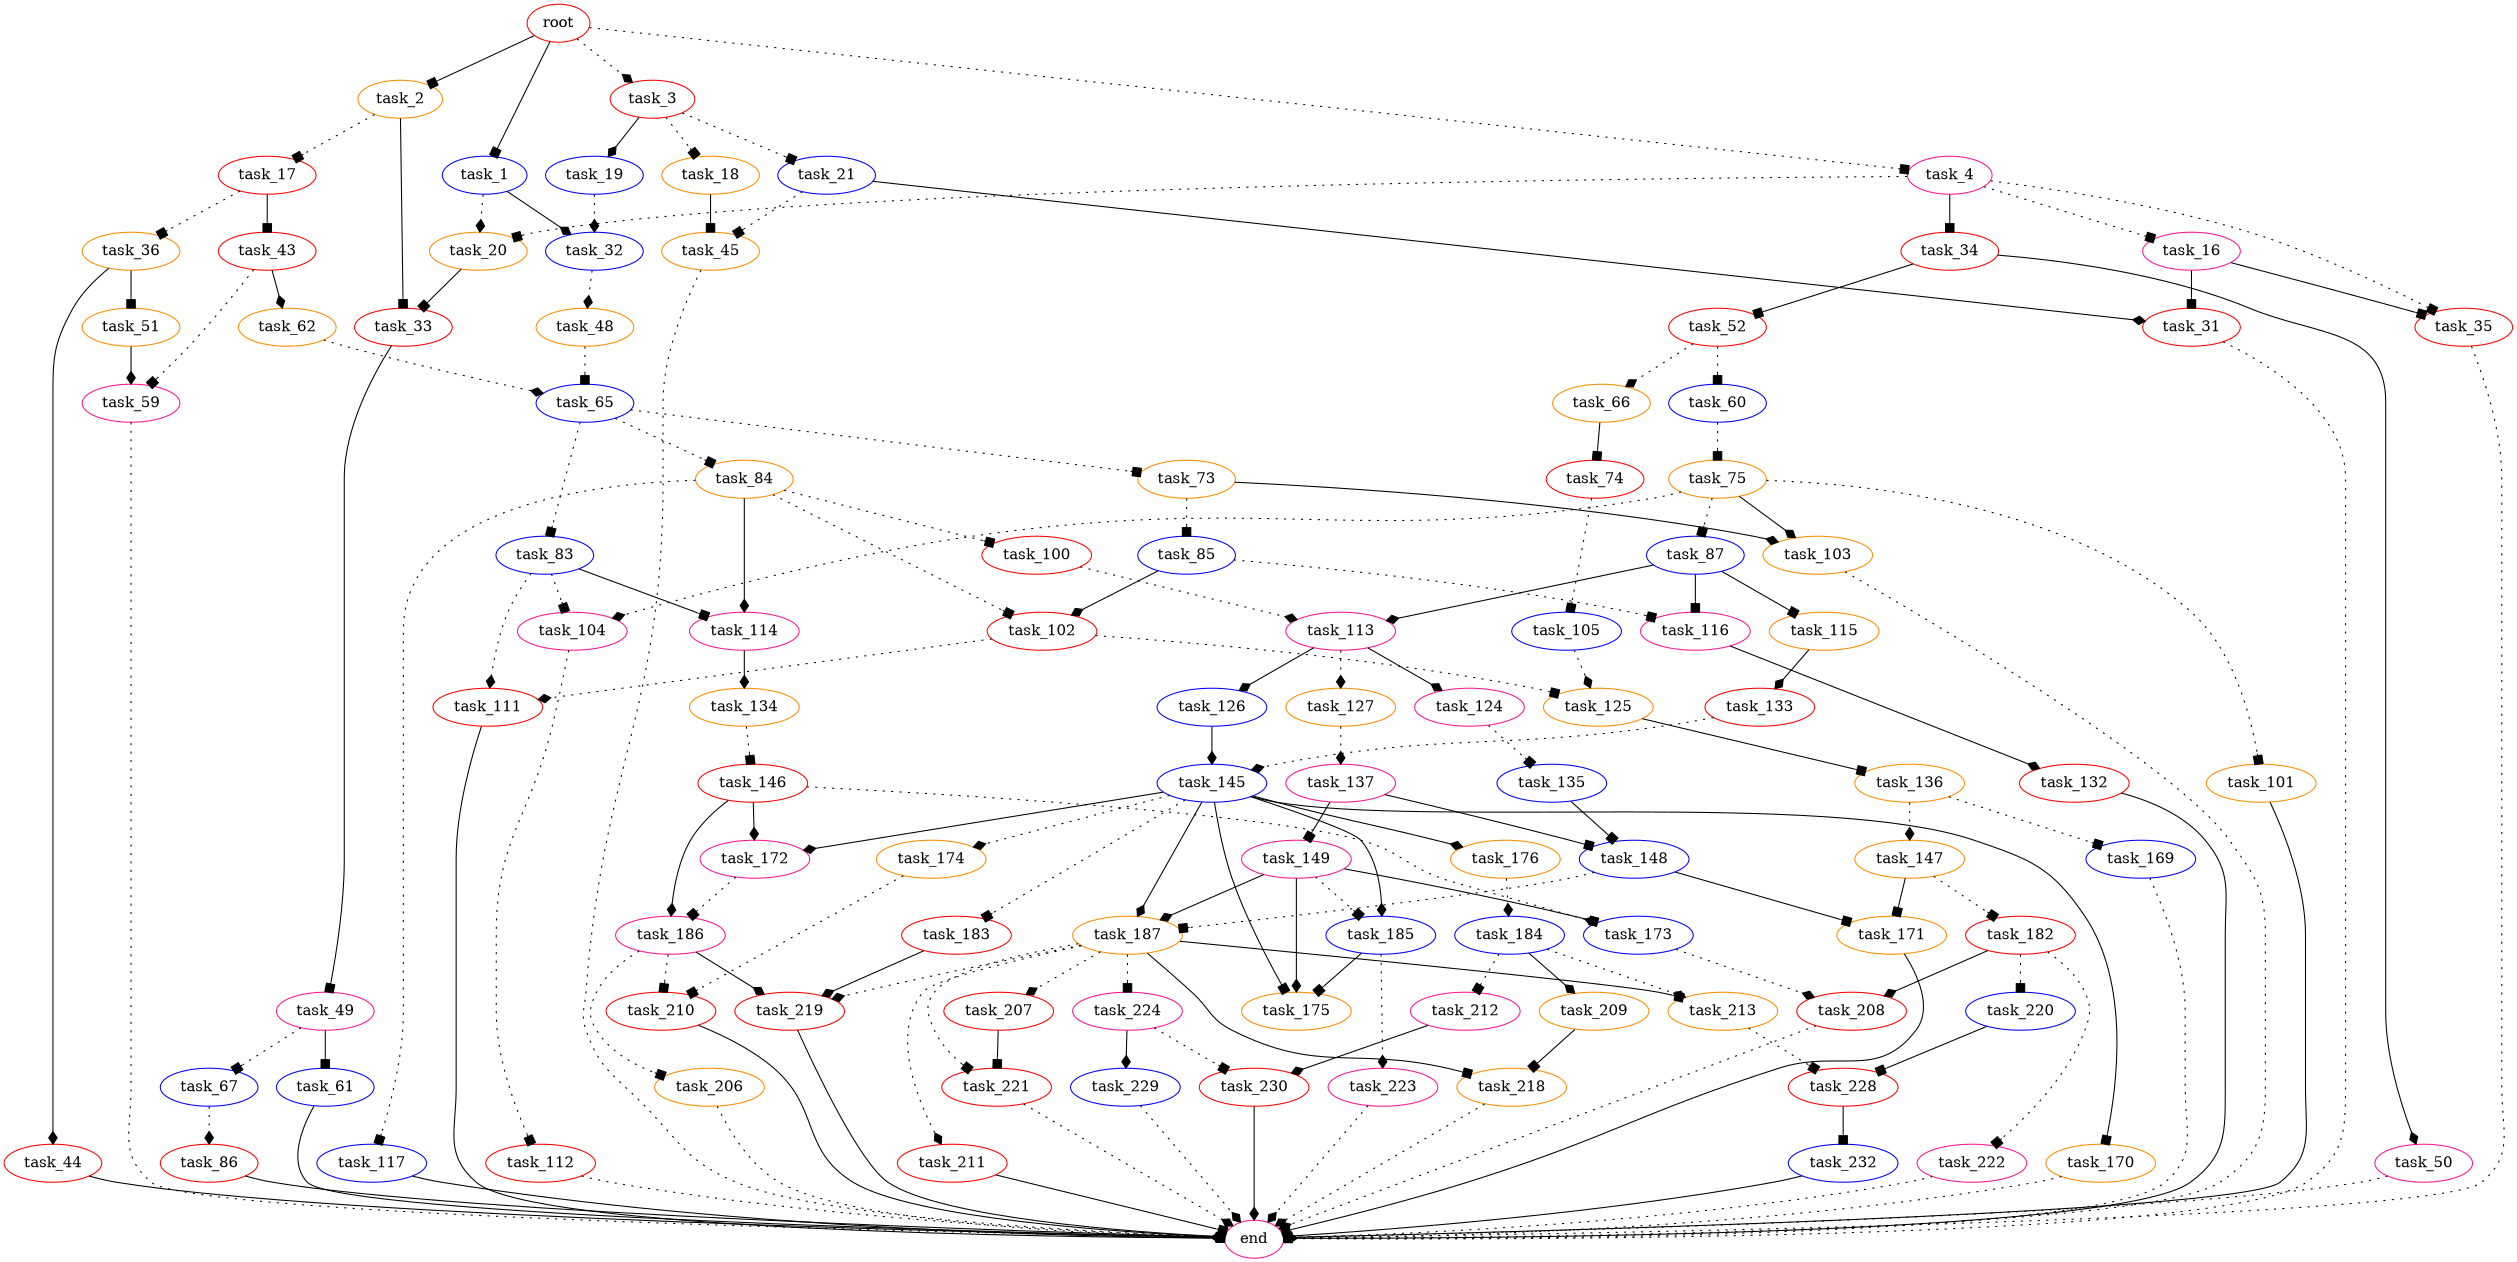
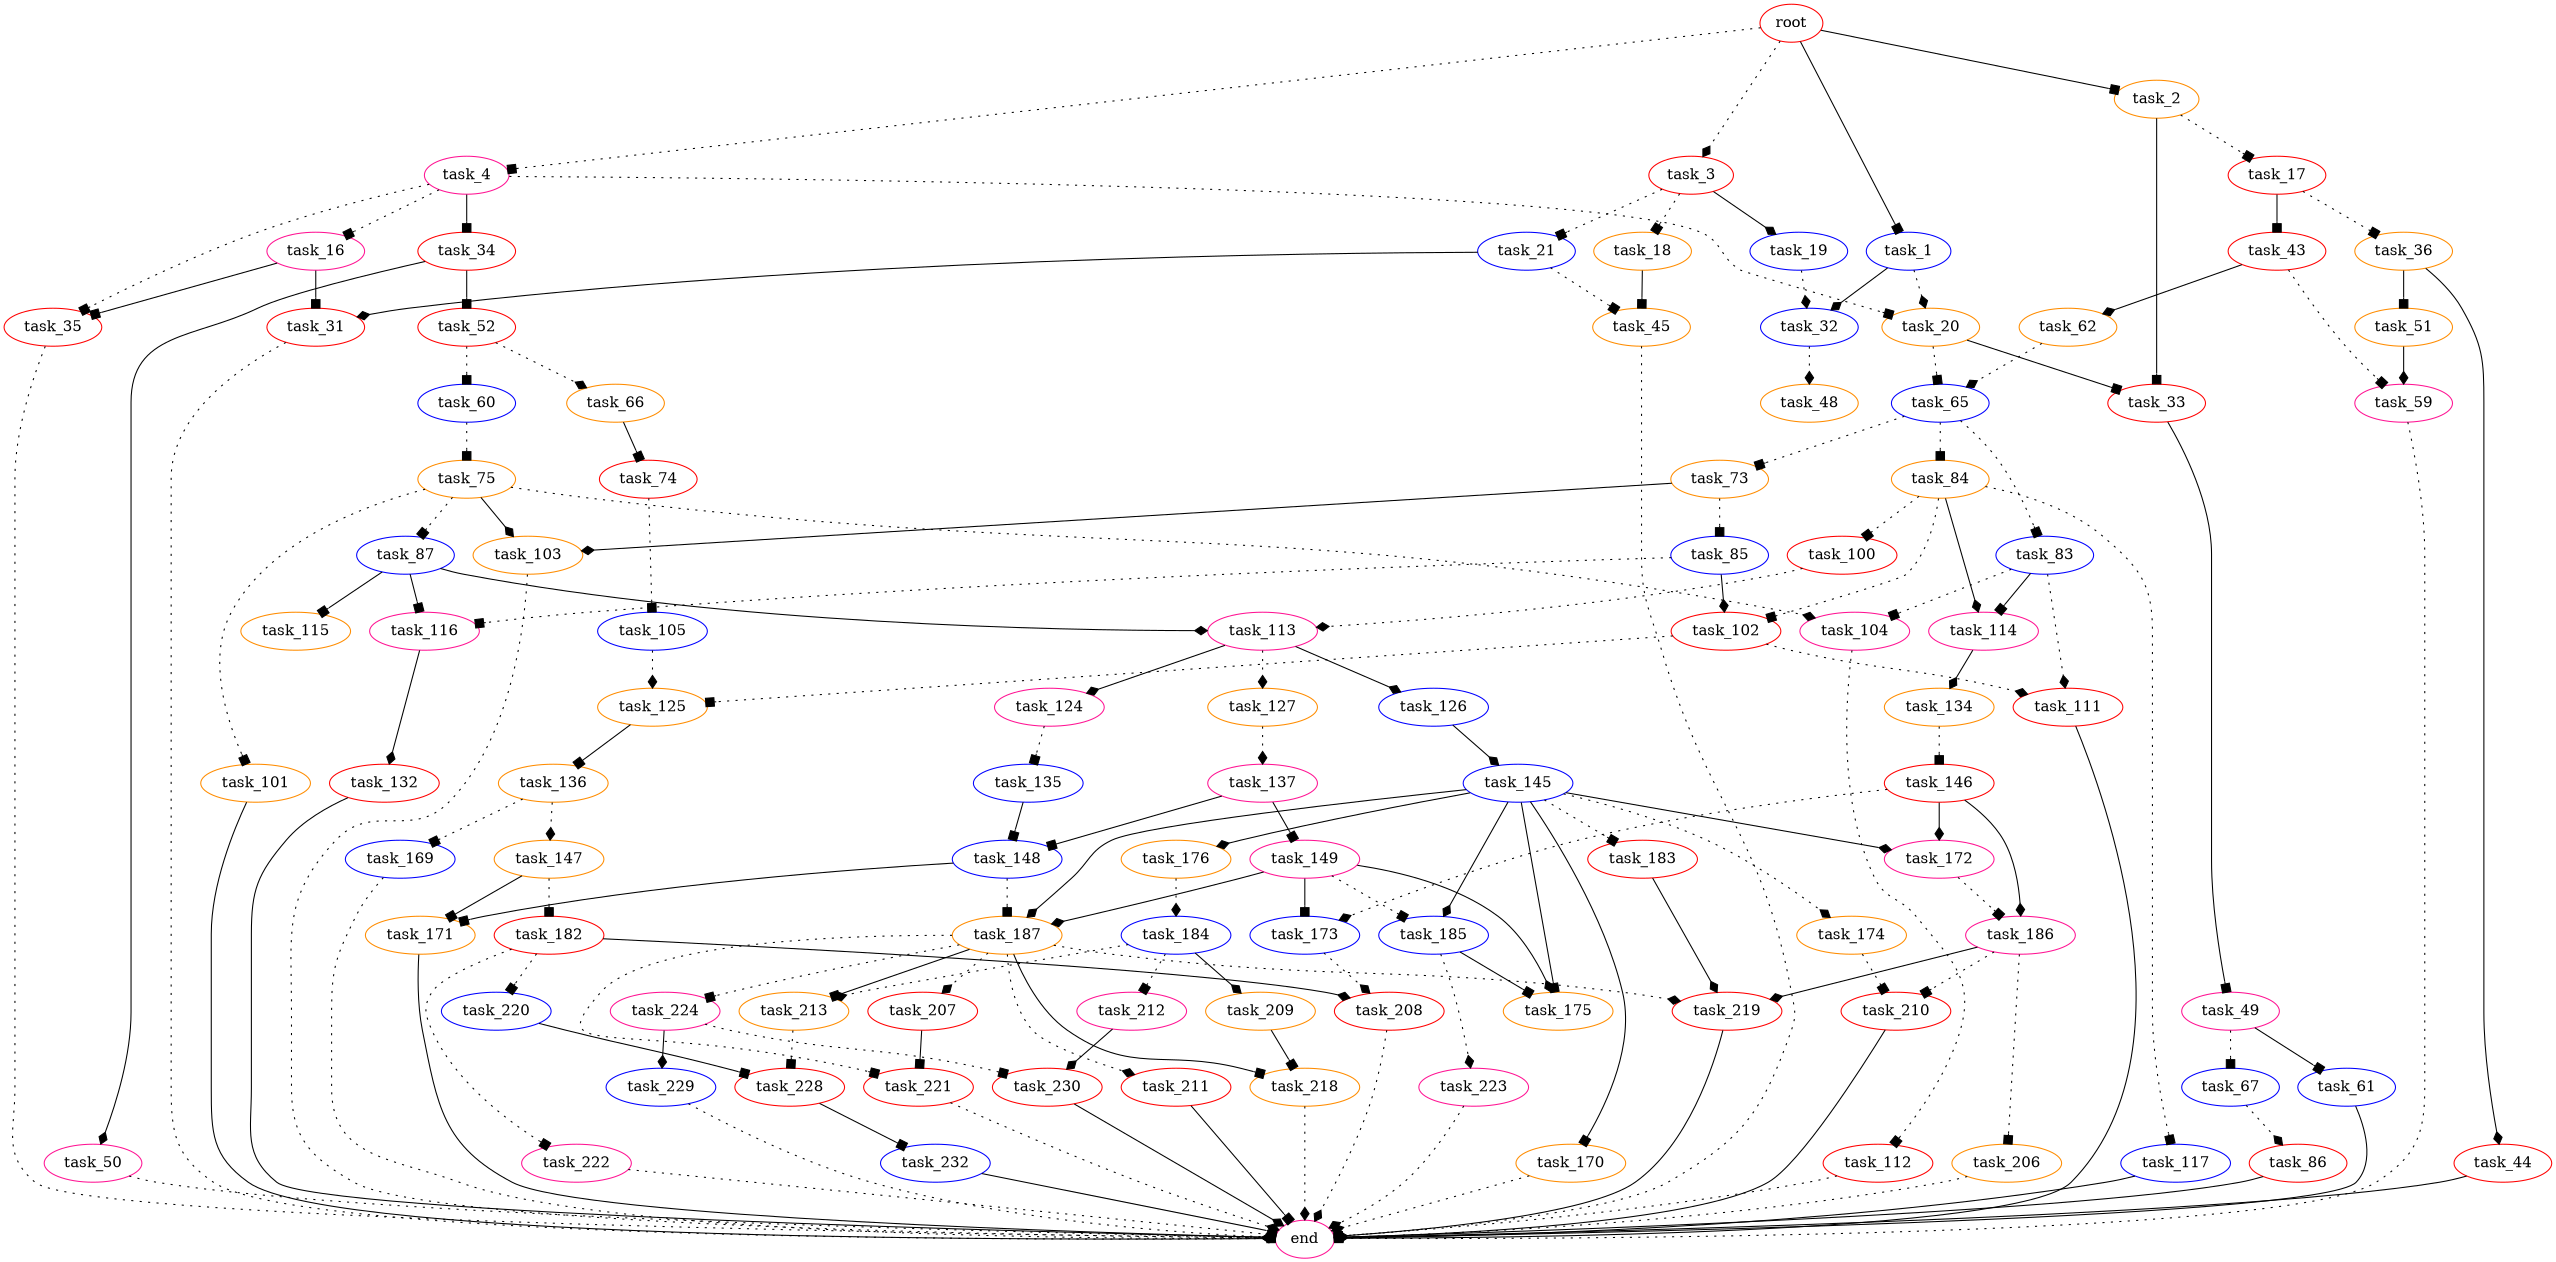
edge "task_48" -> "task_65": now "task_20" -> "task_65"
node "task_133": removed
